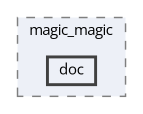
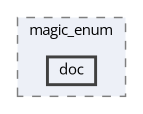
cluster "magic_magic": label "magic_magic" -> "magic_enum"
